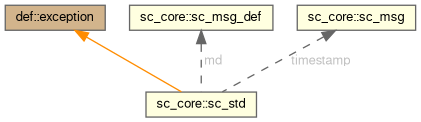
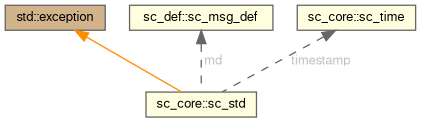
node "def::exception": label "def::exception" -> "std::exception"
node "sc_core::sc_msg_def": label "sc_core::sc_msg_def" -> "sc_def::sc_msg_def"
node "sc_core::sc_msg": label "sc_core::sc_msg" -> "sc_core::sc_time"
